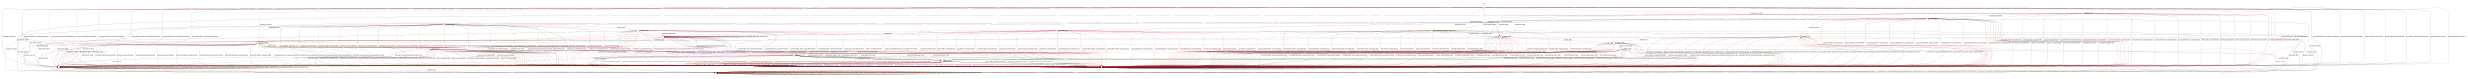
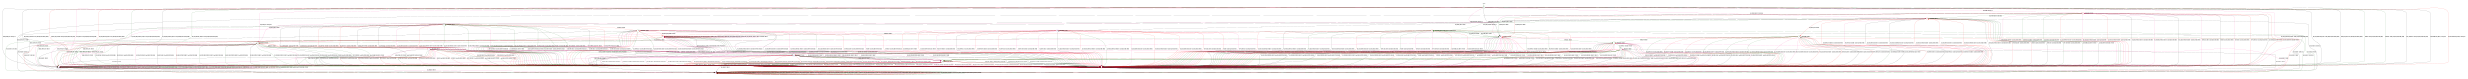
edge "s0" -> "s1": added, label "APPLICATION / CLIENT_HELLO"
edge "s19" -> "s5": added, label "HELLO_REQUEST / TIMEOUT"
